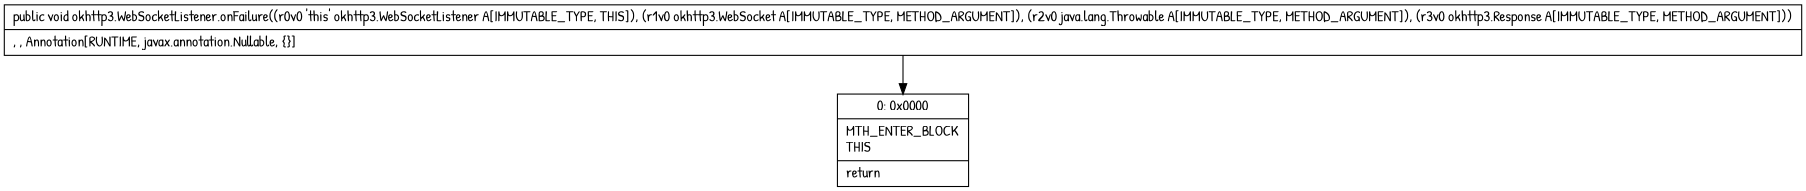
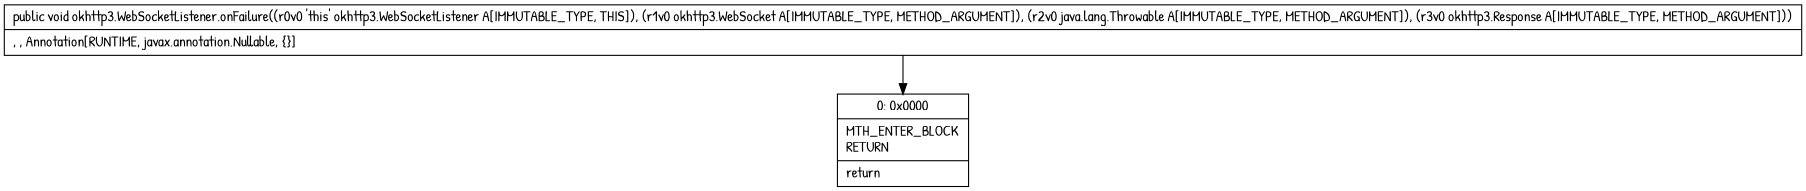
node "0: 0x0000": text "THIS" -> "RETURN"
